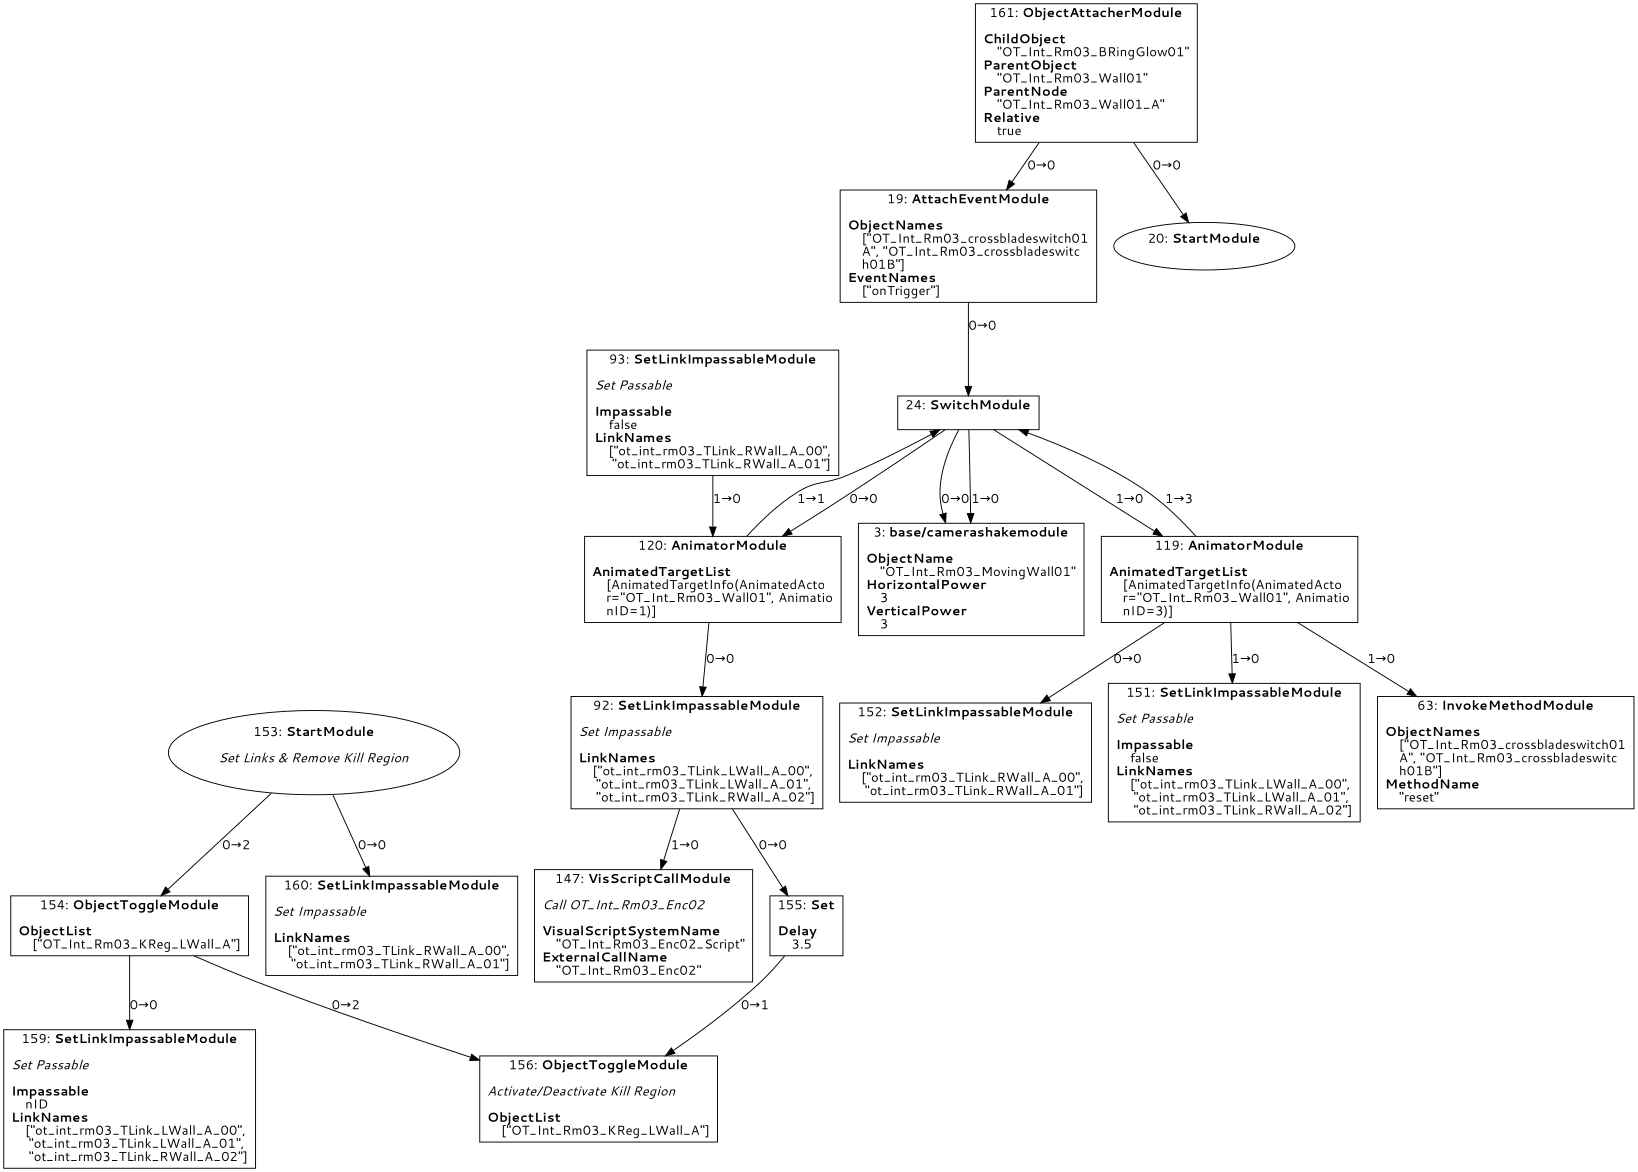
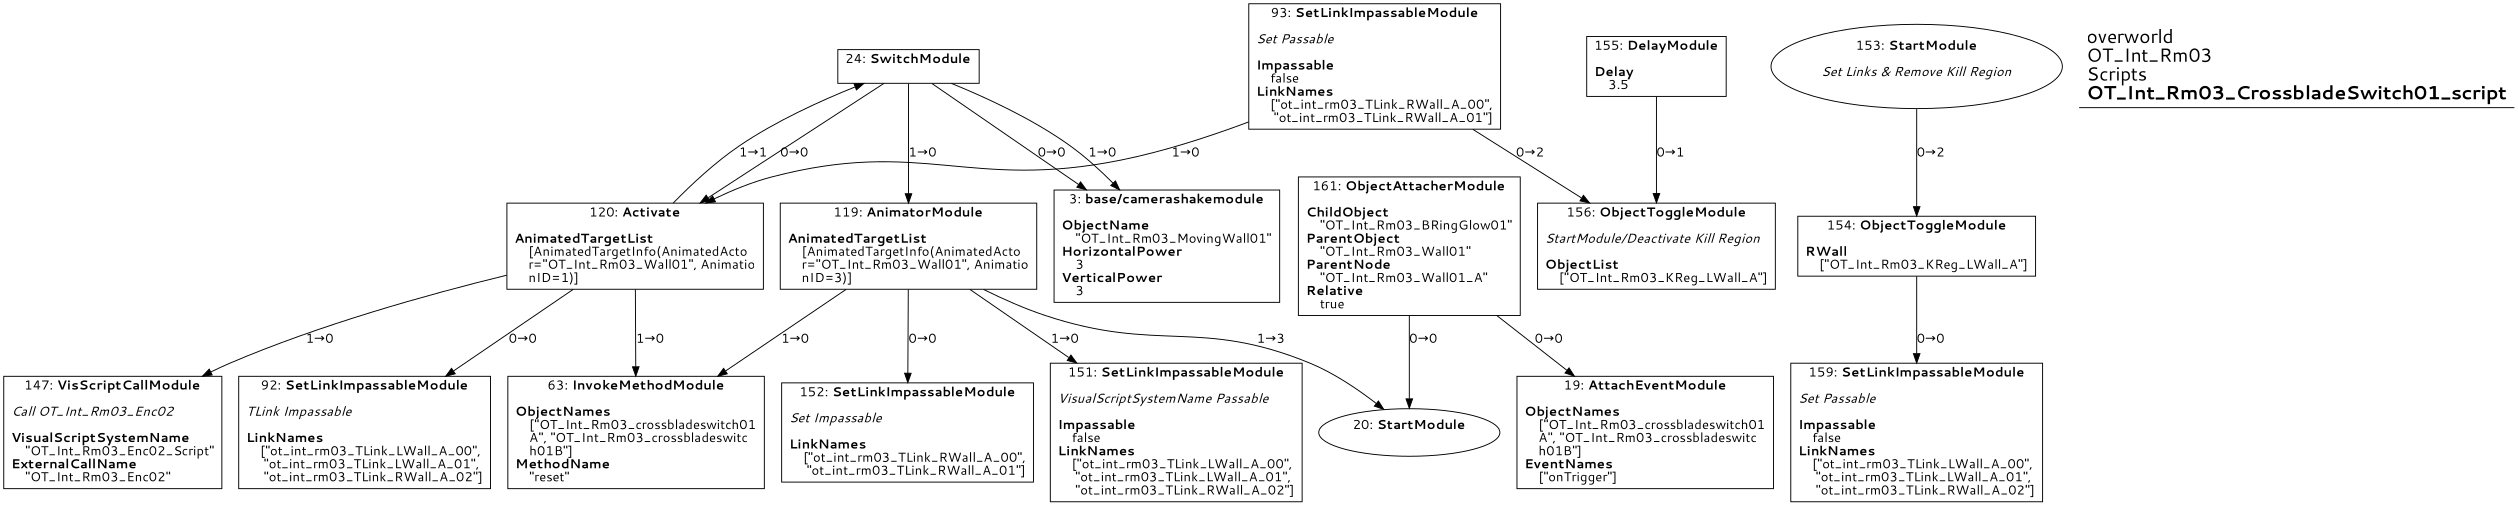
node "overworld": added
edge "120:" -> "63:": added, label "1→0"
edge "19:" -> "24:": removed, label "0→0"
edge "119:" -> "24:": now "119:" -> "20:"
node "120:": text "AnimatorModule" -> "Activate"
node "151:": text "Set Passable" -> "VisualScriptSystemName Passable"
node "92:": text "Set Impassable" -> "TLink Impassable"
edge "92:" -> "147:": now "120:" -> "147:"
edge "92:" -> "155:": removed, label "0→0"
node "155:": text "Set" -> "DelayModule"
node "160:": removed
node "154:": text "ObjectList" -> "RWall"
edge "154:" -> "156:": now "93:" -> "156:"
node "156:": text "Activate/Deactivate Kill Region" -> "StartModule/Deactivate Kill Region"
node "159:": text "nID" -> "false"
